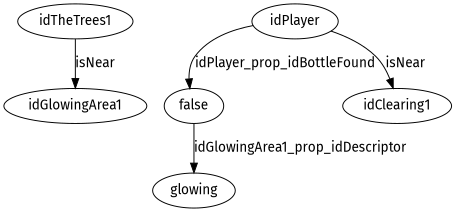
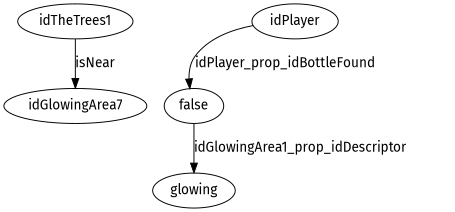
node "idGlowingArea1": label "idGlowingArea1" -> "idGlowingArea7"
node "idClearing1": removed
